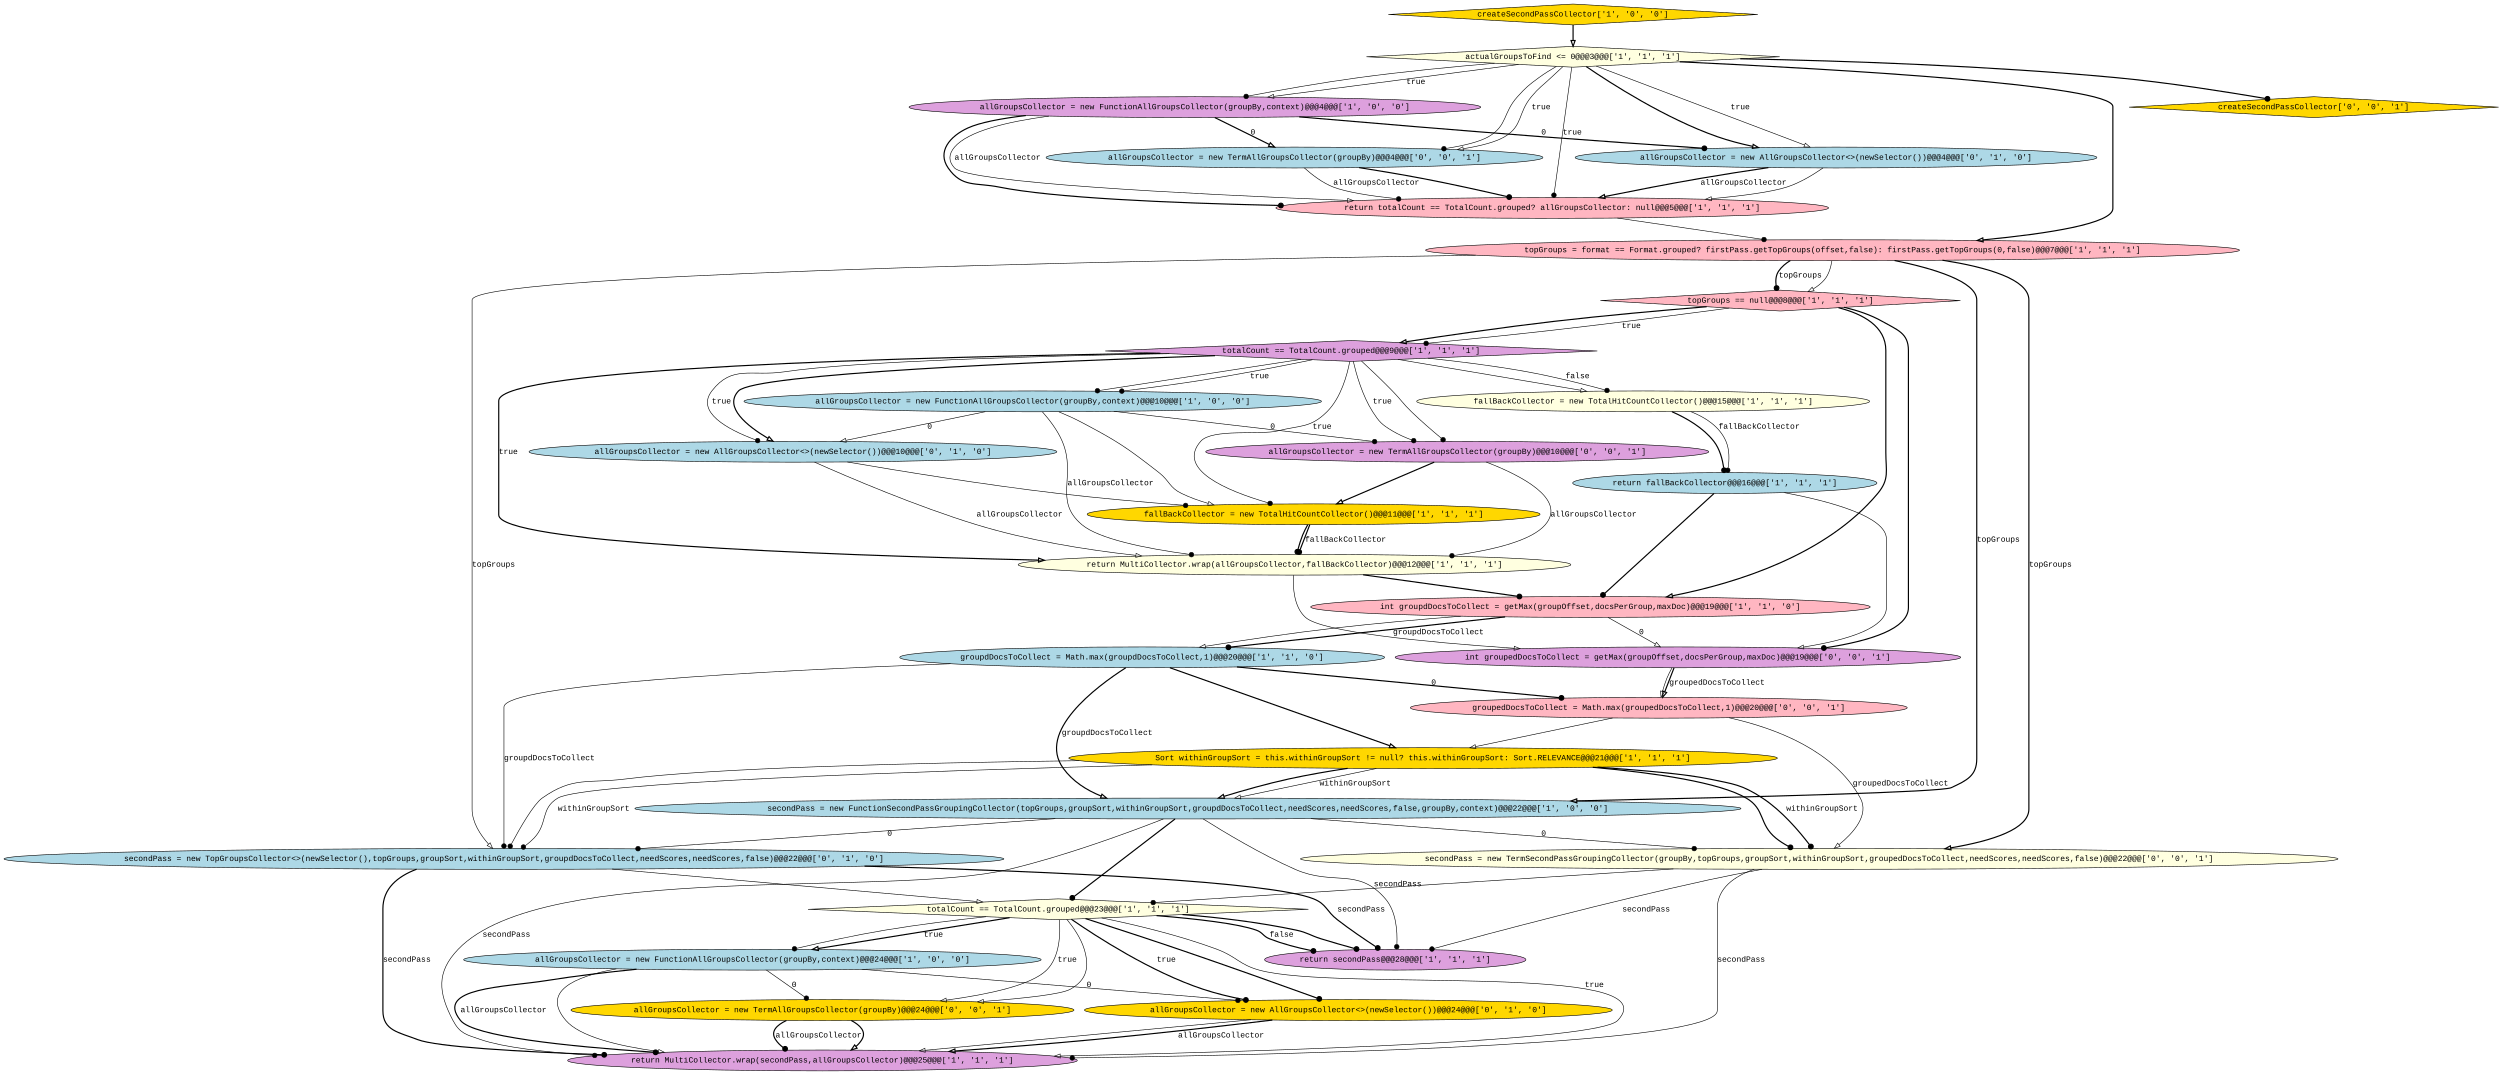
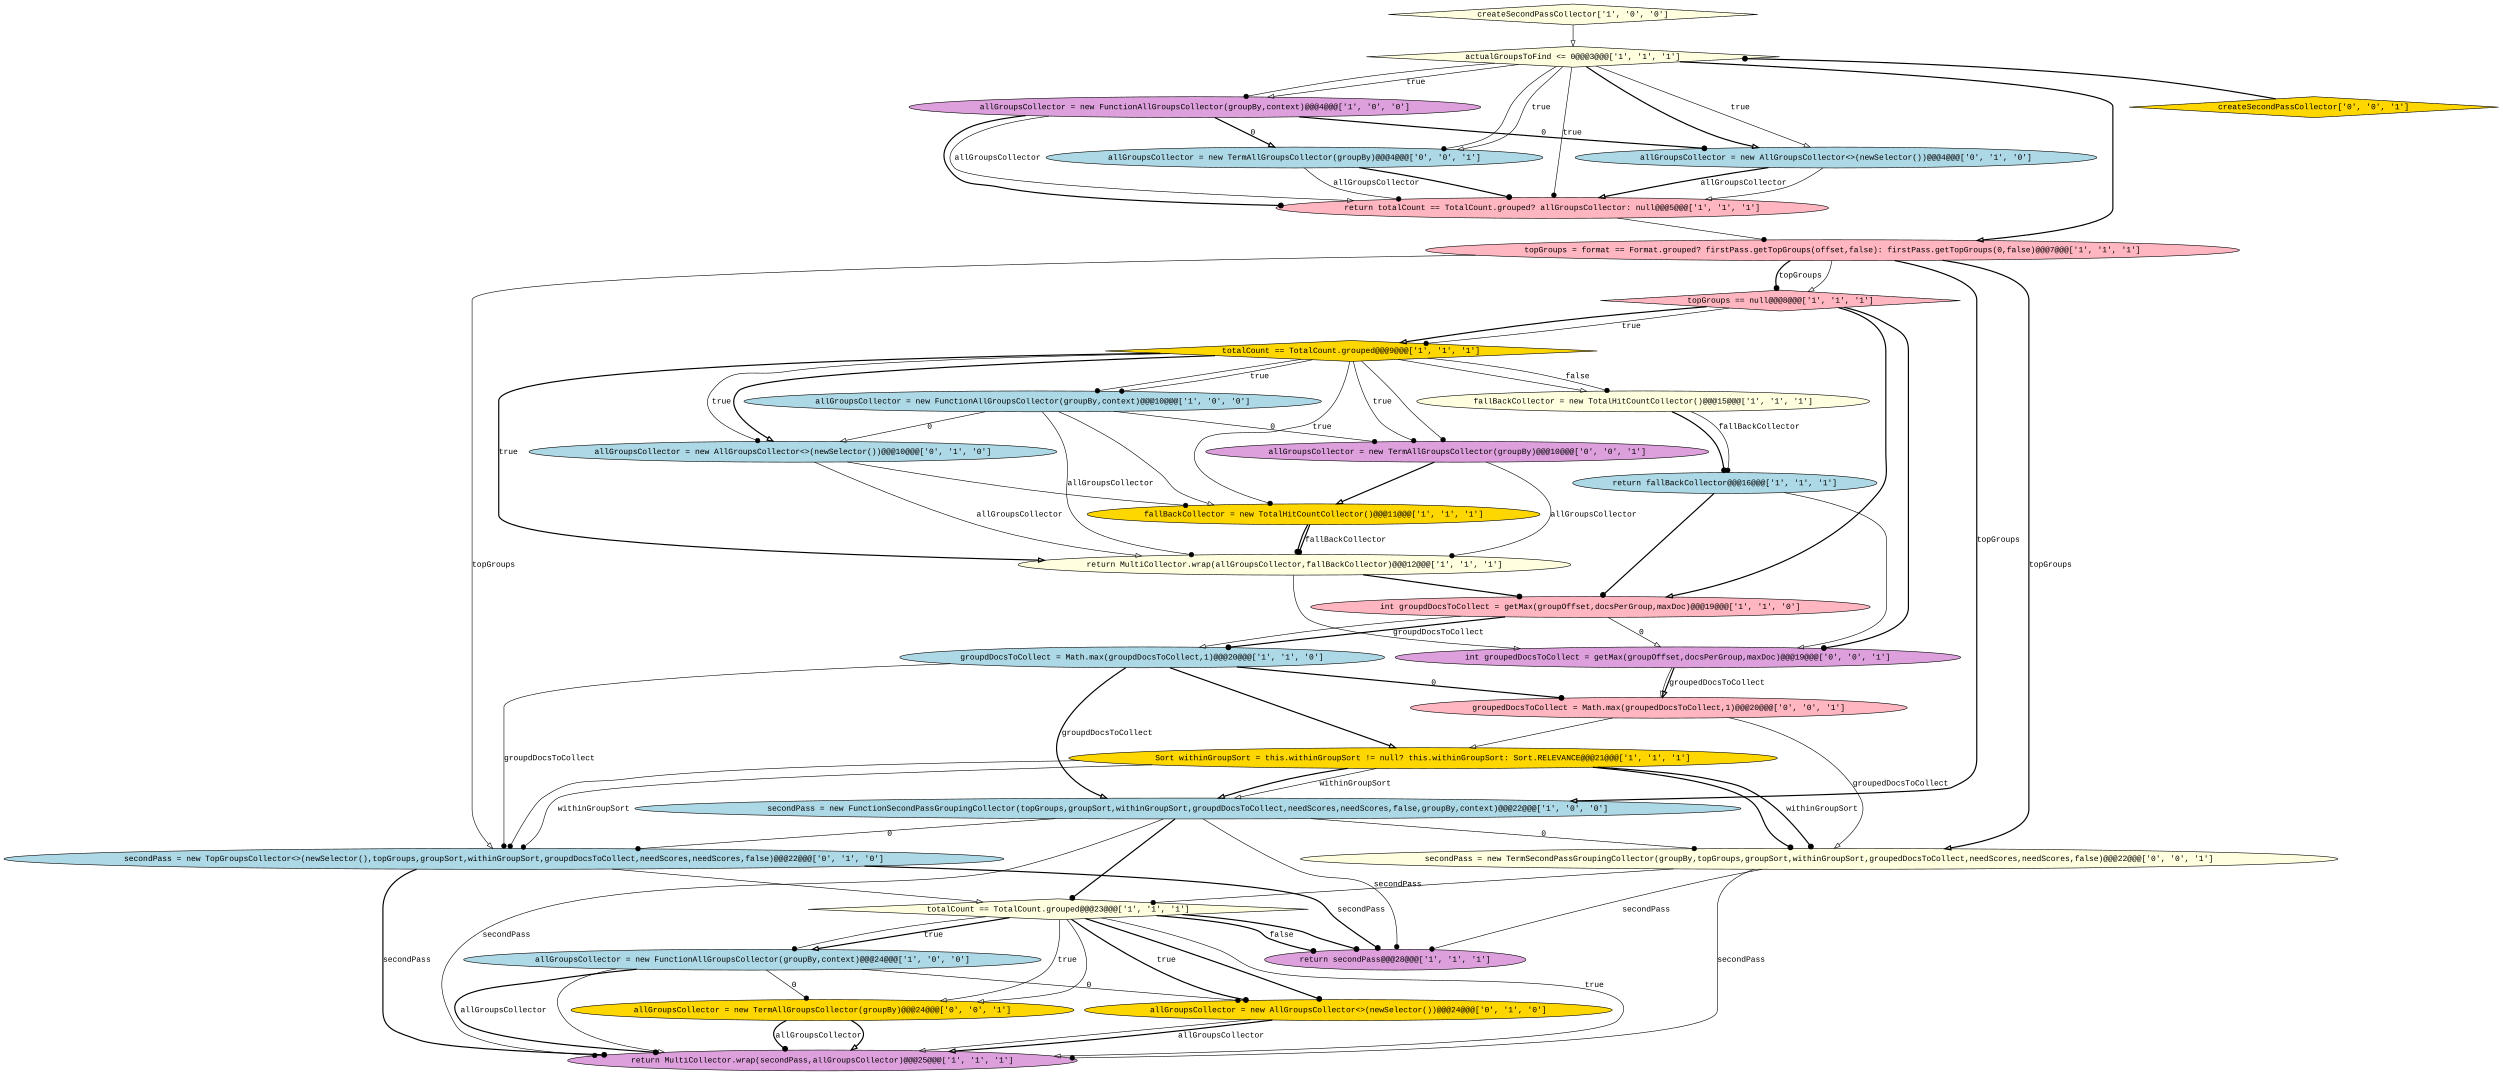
node "createSecondPassCollector['1', '0', '0']": fillcolor gold -> lightyellow
edge "createSecondPassCollector['1', '0', '0']" -> "actualGroupsToFind <= 0@@@3@@@['1', '1', '1']": style bold -> solid
edge "actualGroupsToFind <= 0@@@3@@@['1', '1', '1']" -> "createSecondPassCollector['0', '0', '1']": reversed
node "totalCount == TotalCount.grouped@@@9@@@['1', '1', '1']": fillcolor plum -> gold
